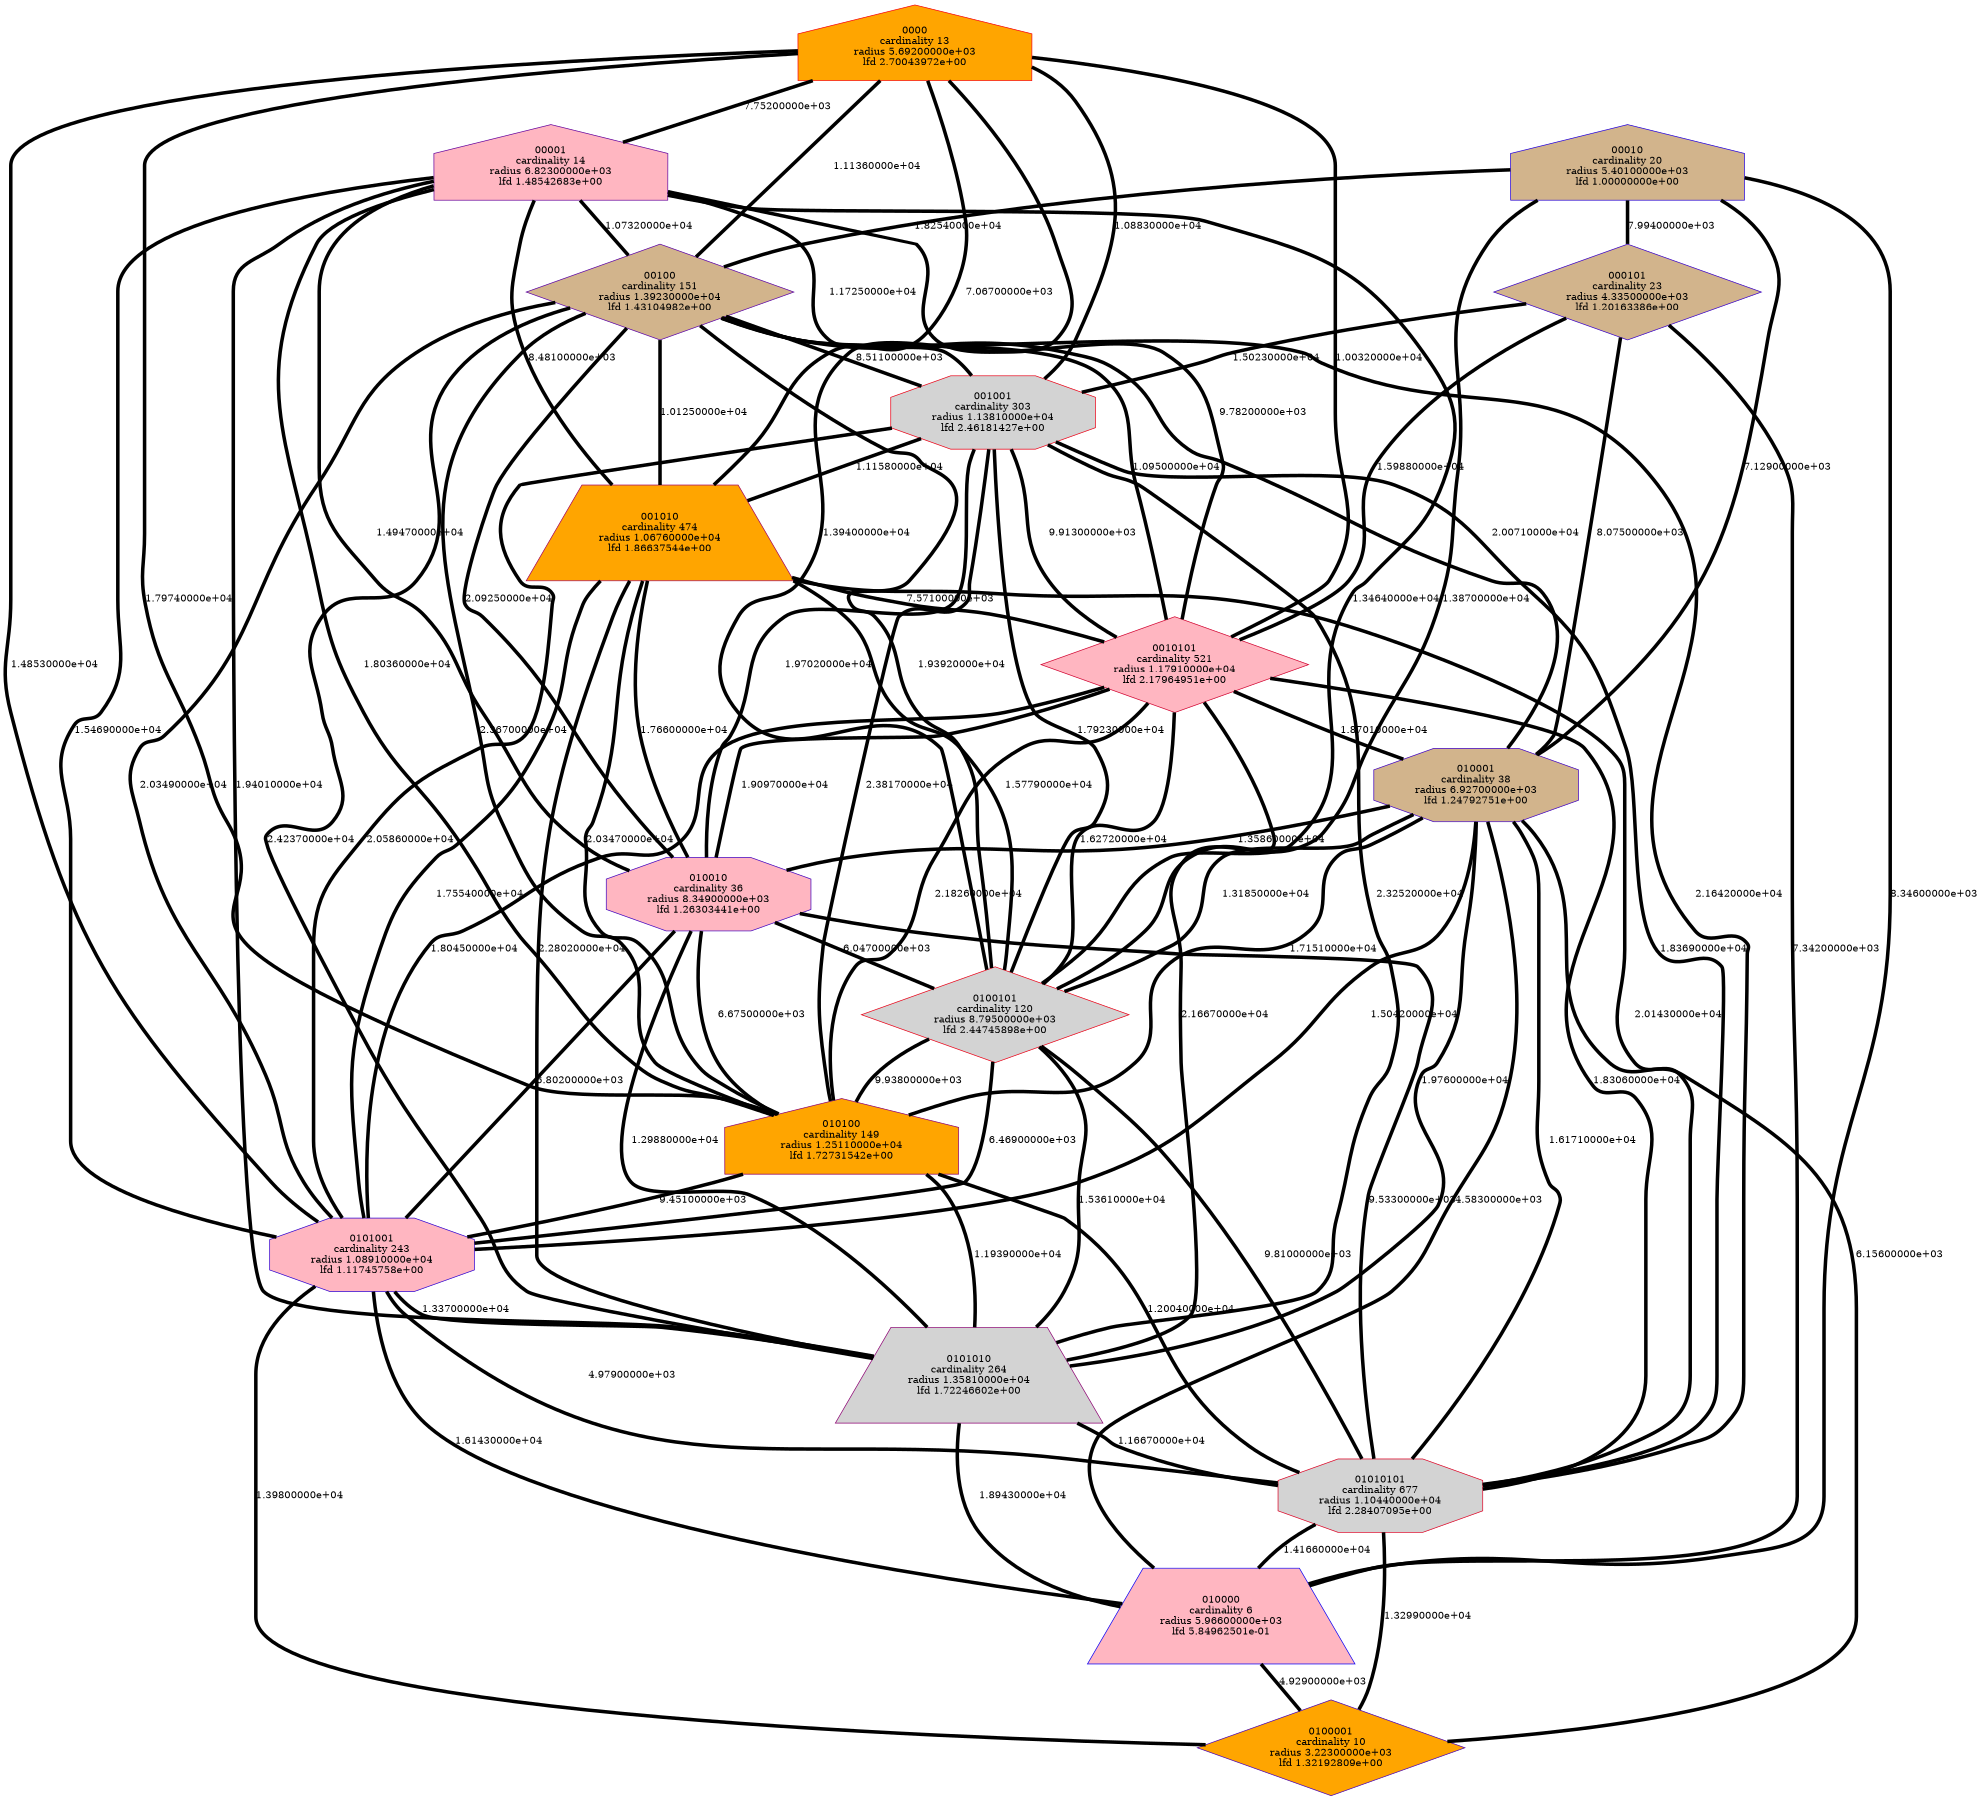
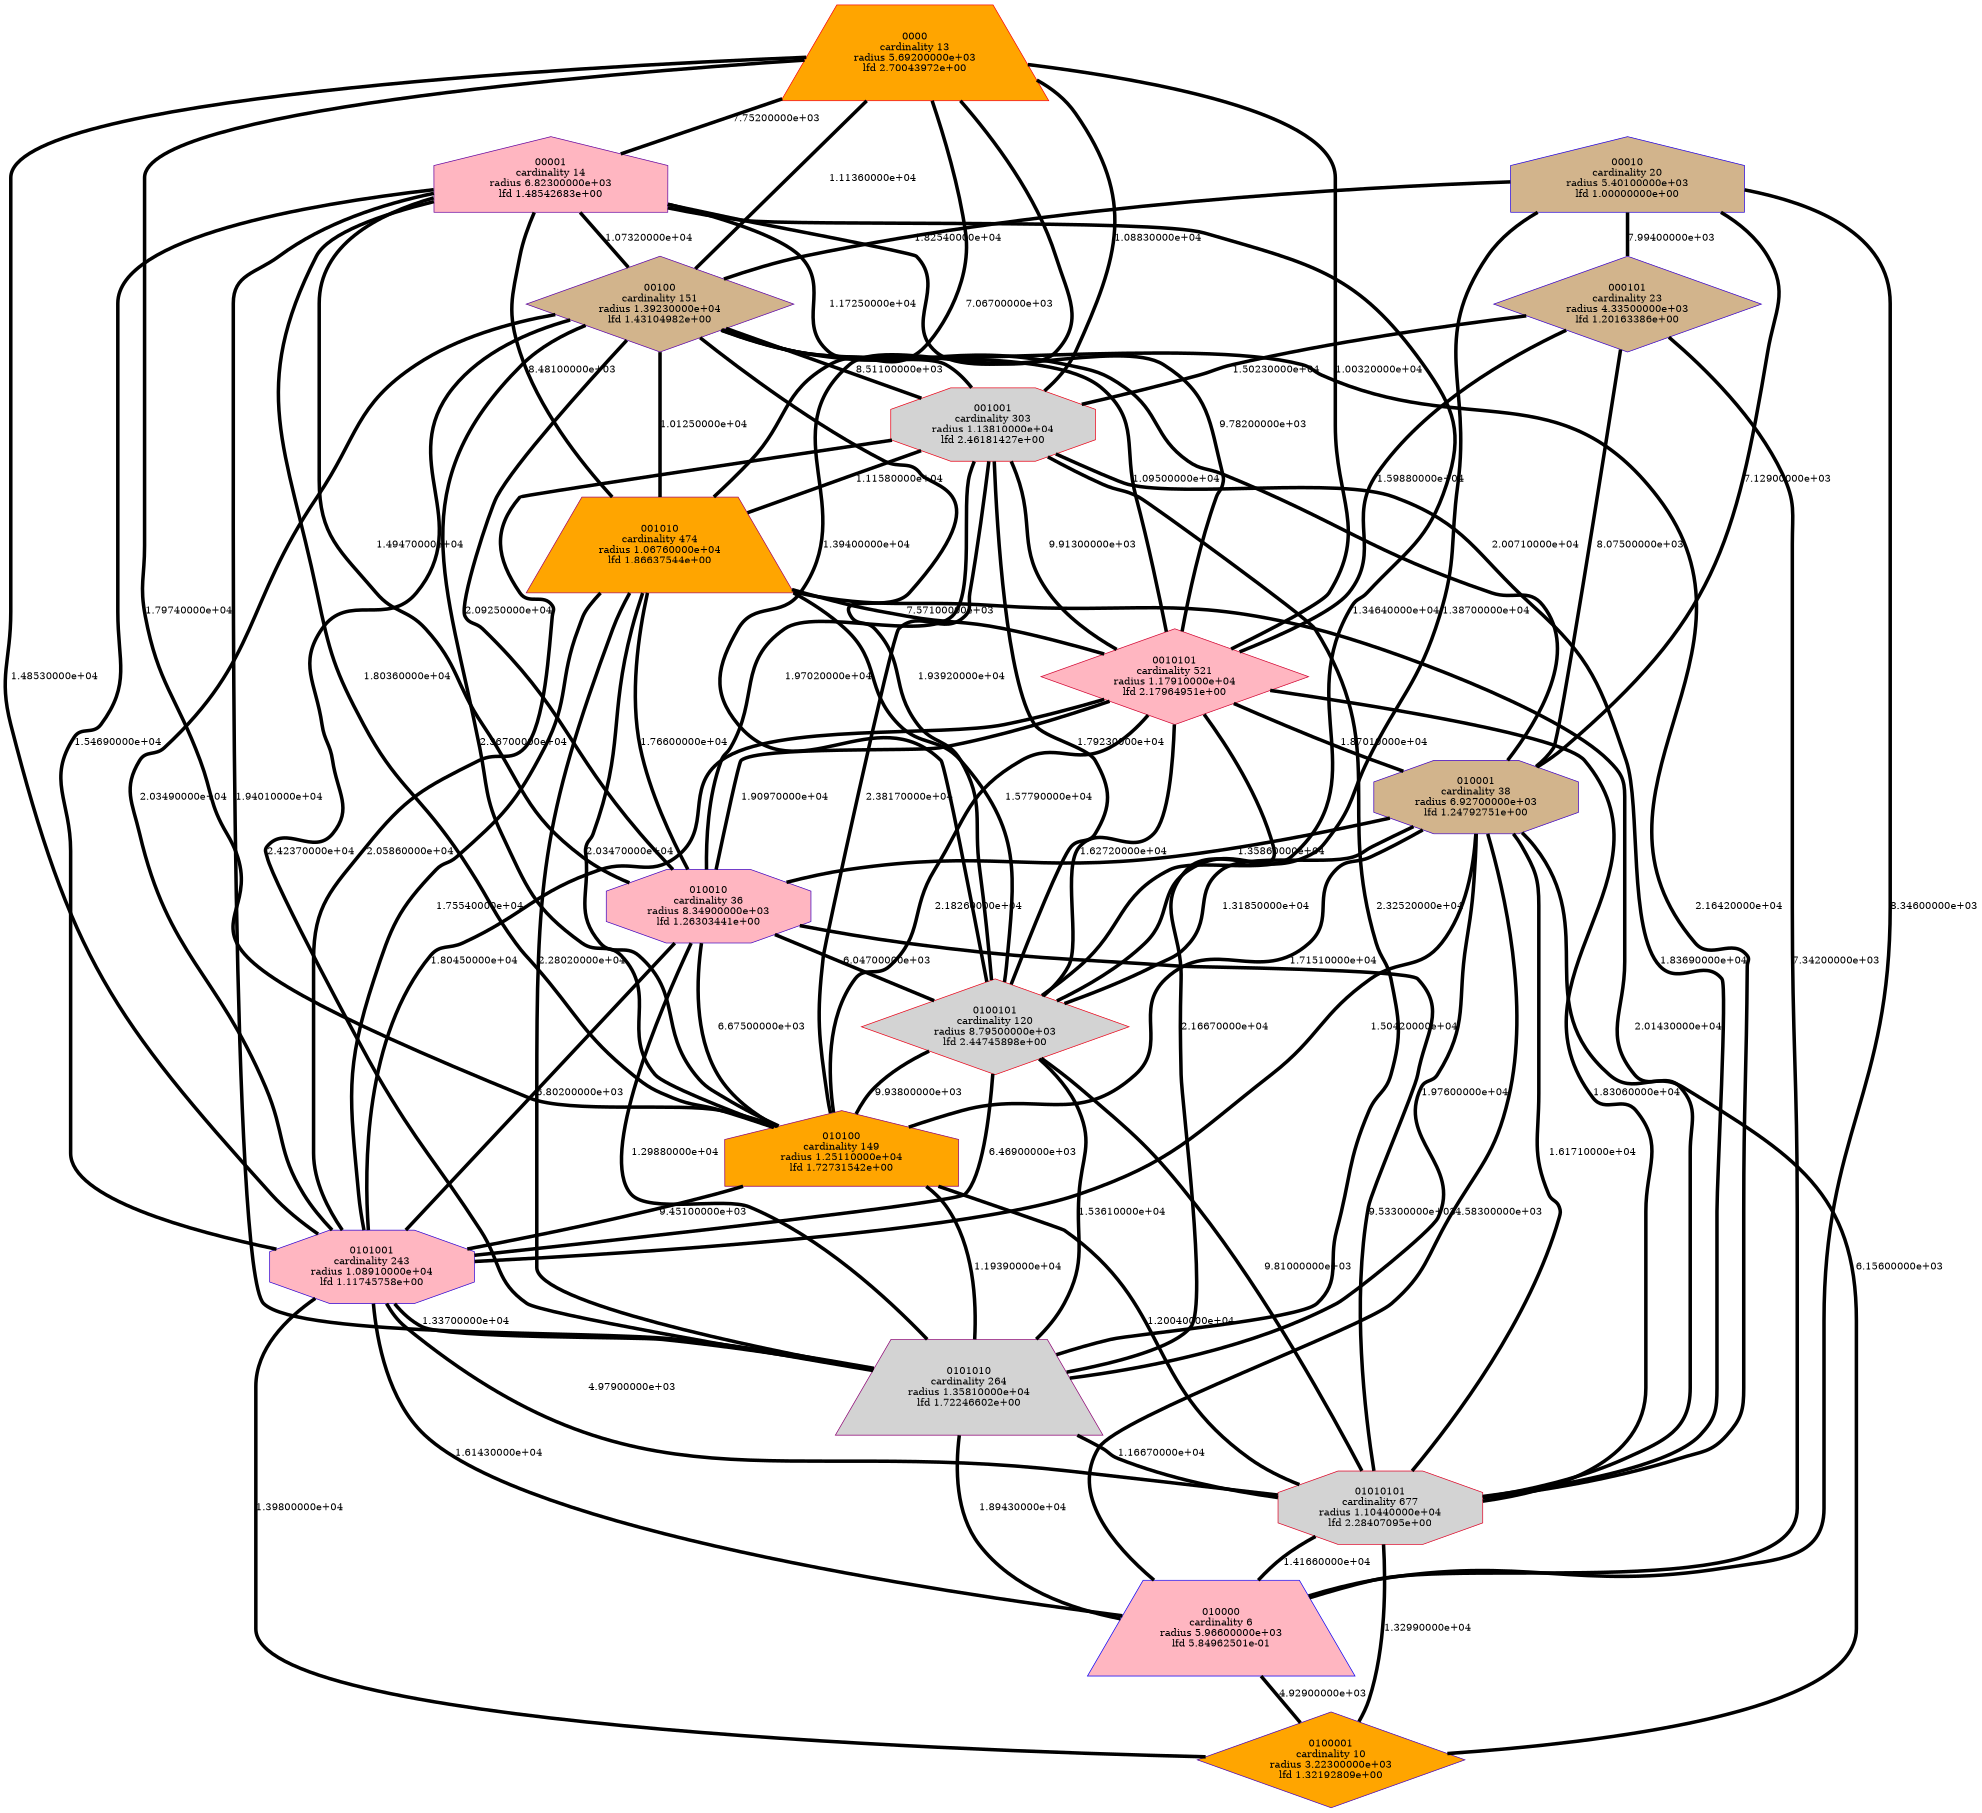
node "0000 cardinality 13 radius 5.69200000e+03 lfd 2.70043972e+00": shape house -> trapezium
